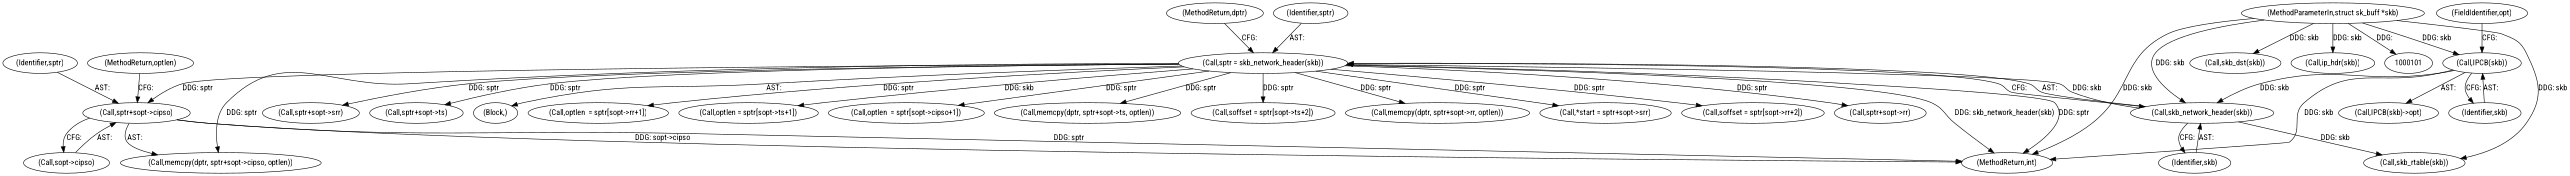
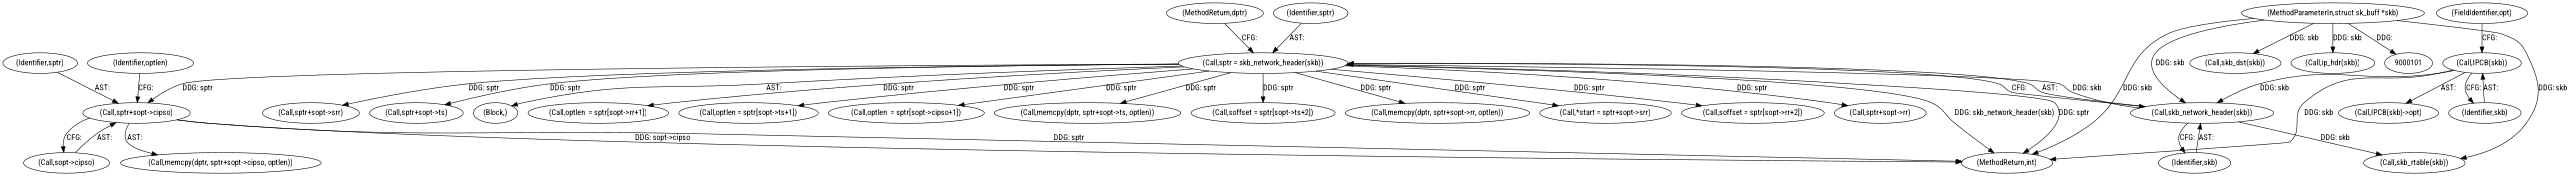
edge "(MethodParameterIn,struct sk_buff *skb)" -> "(Call,IPCB(skb))": removed, label "DDG: skb"
node "(MethodReturn,optlen)": label "(MethodReturn,optlen)" -> "(Identifier,optlen)"
node "1000101": label "1000101" -> "9000101"
edge "(Call,sptr = skb_network_header(skb))" -> "(Call,memcpy(dptr, sptr+sopt->cipso, optlen))": removed, label "DDG: sptr"
edge "(Call,sptr = skb_network_header(skb))" -> "(Call,optlen = sptr[sopt->ts+1])": label "DDG: skb" -> "DDG: sptr"
